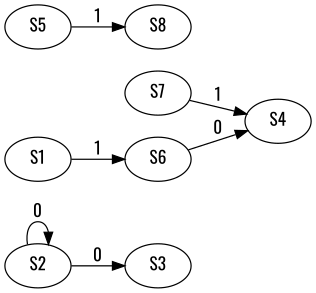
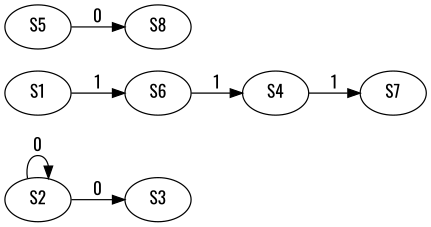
edge "S5" -> "S8": label "1" -> "0"
edge "S7" -> "S4": reversed
edge "S6" -> "S4": label "0" -> "1"
